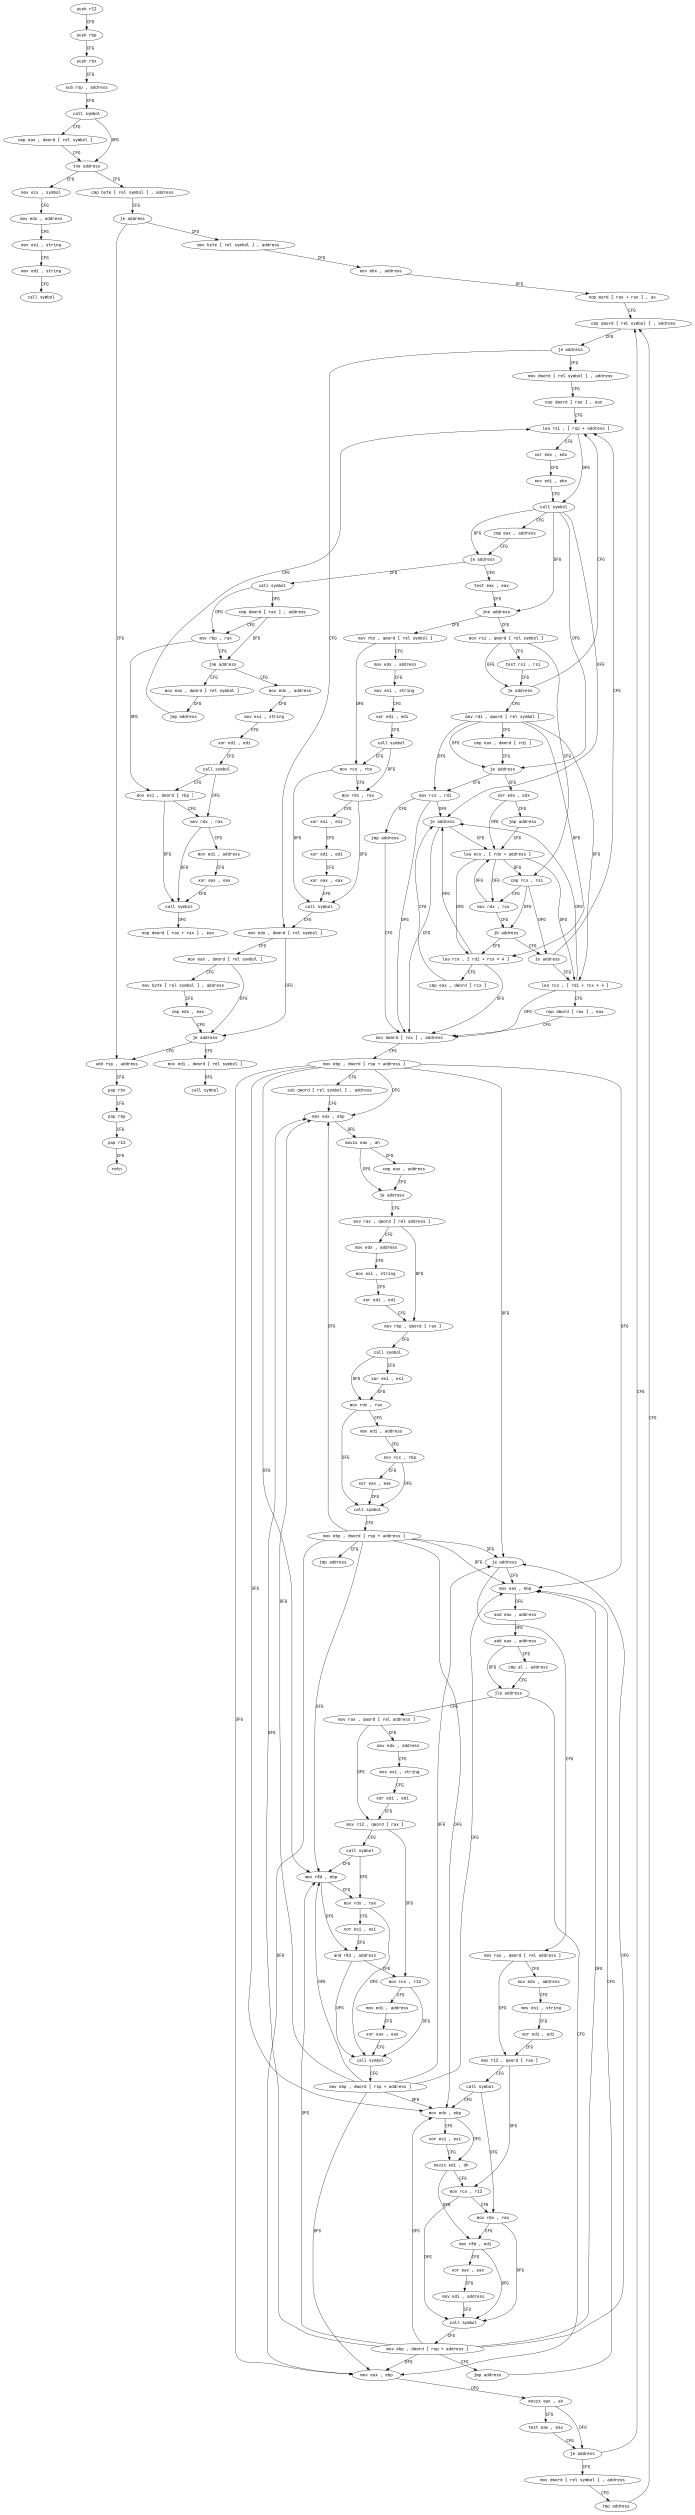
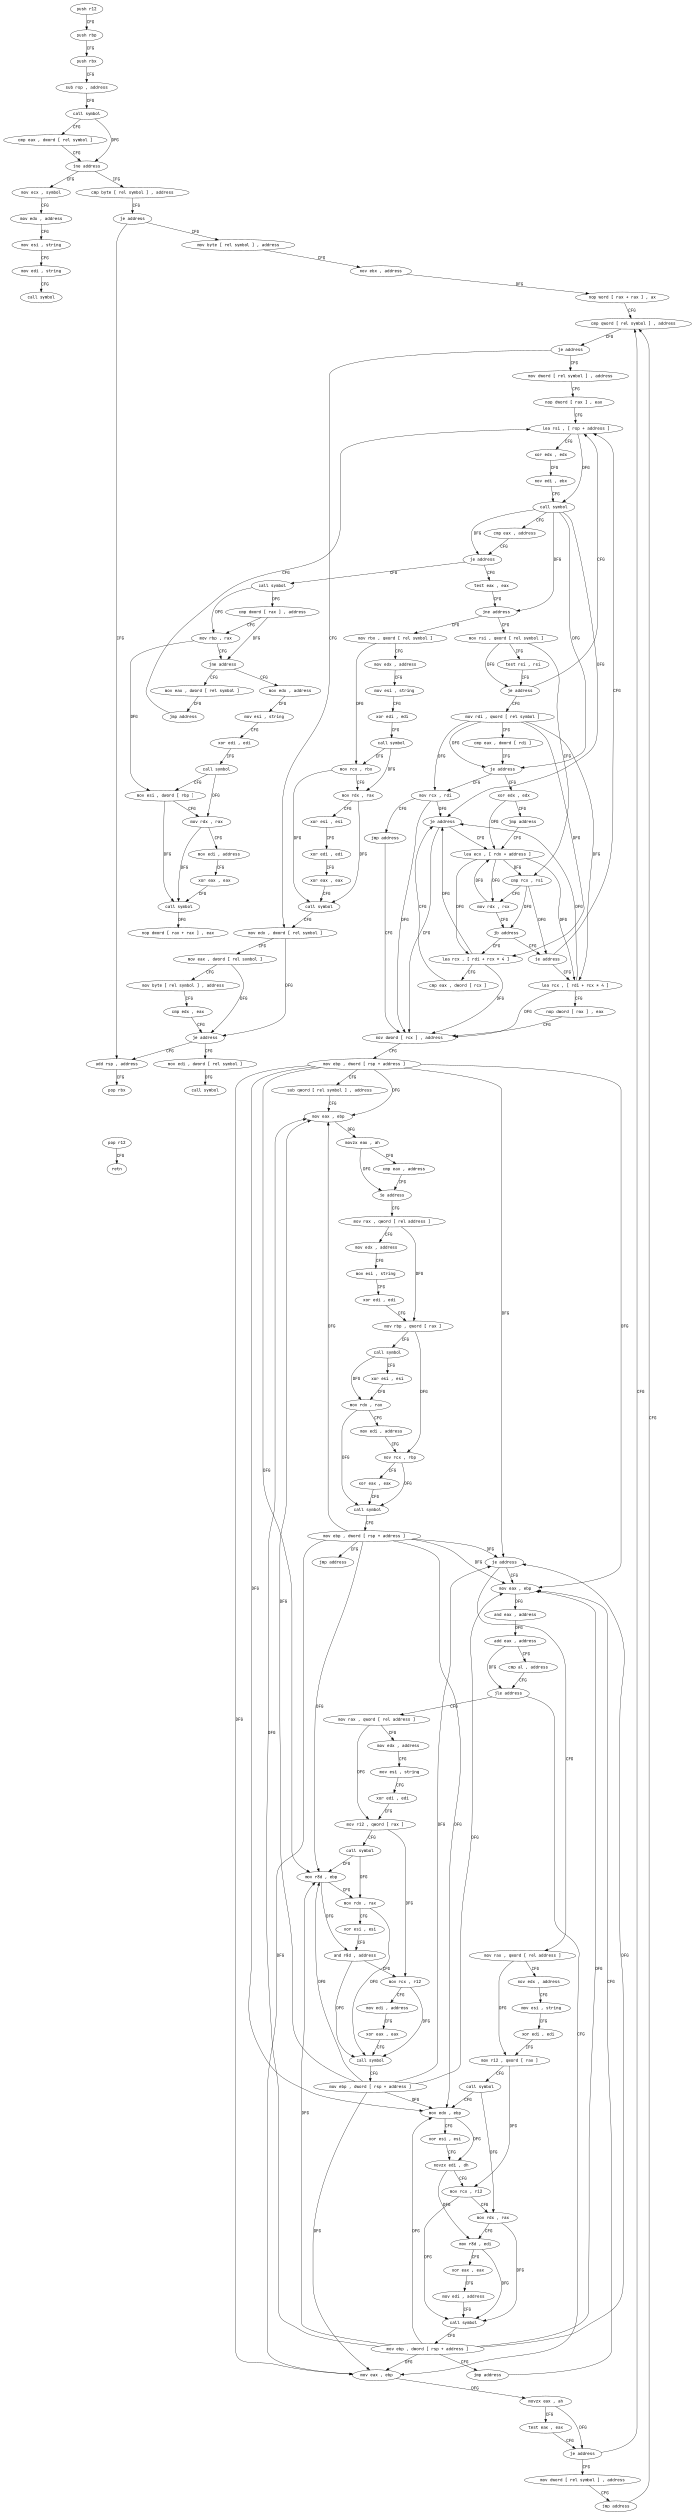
node "pop rbp": removed
edge "mov rbp , qword [ rax ]" -> "mov rcx , rbp": added, label "DFG"
